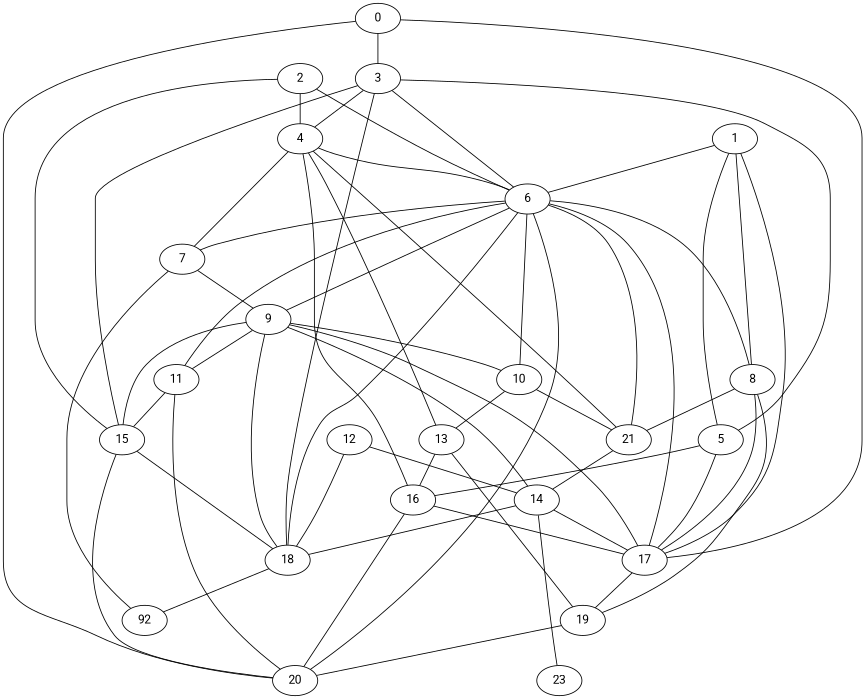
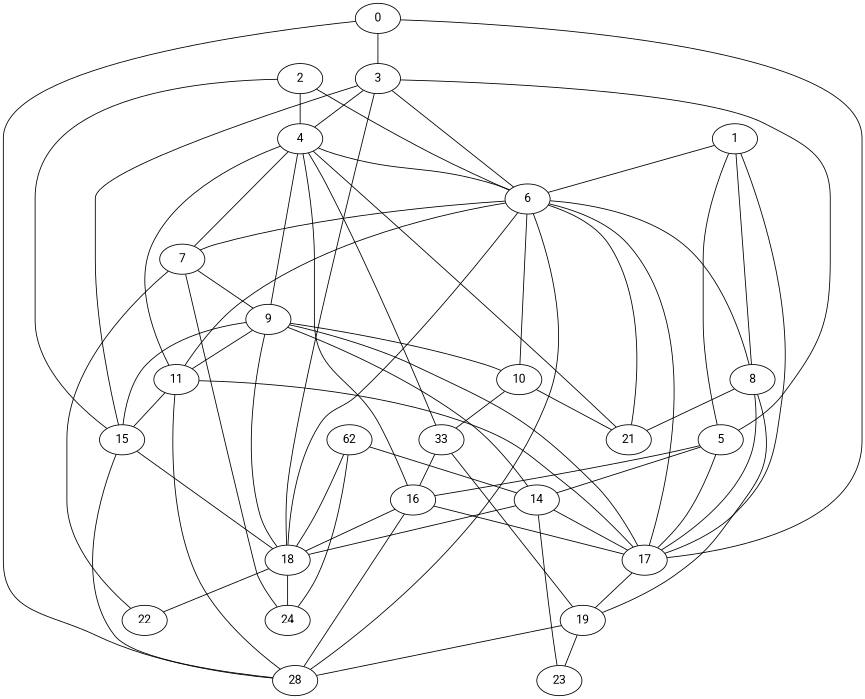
edge "4" -- "11": added
edge "6" -- "9": now "4" -- "9"
edge "11" -- "17": added
node "12": label "12" -> "62"
node "13": label "13" -> "33"
edge "21" -- "14": now "5" -- "14"
edge "16" -- "18": added
node "92": label "92" -> "22"
node "24": added
edge "19" -- "23": added
node "20": label "20" -> "28"
